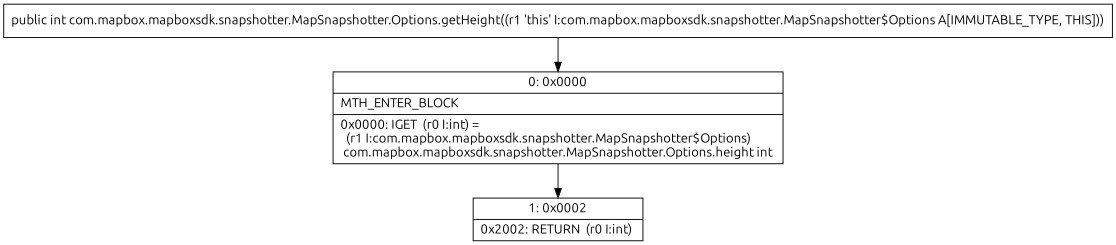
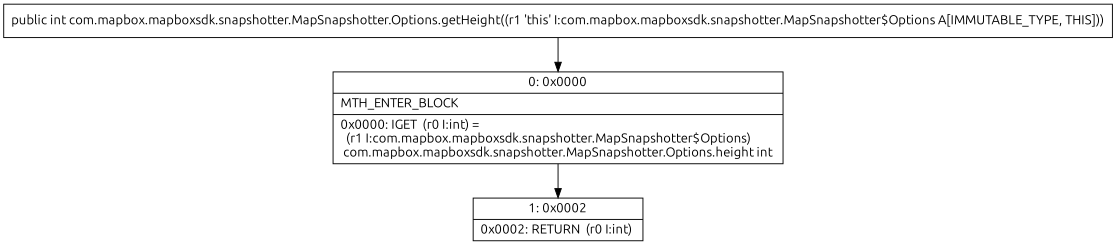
node "1: 0x0002": text "0x2002: RETURN  (r0 I:int)" -> "0x0002: RETURN  (r0 I:int)"
